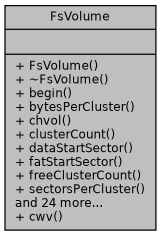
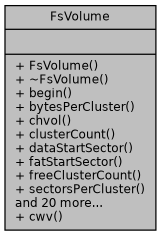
node "FsVolume": text "and 24 more..." -> "and 20 more..."
